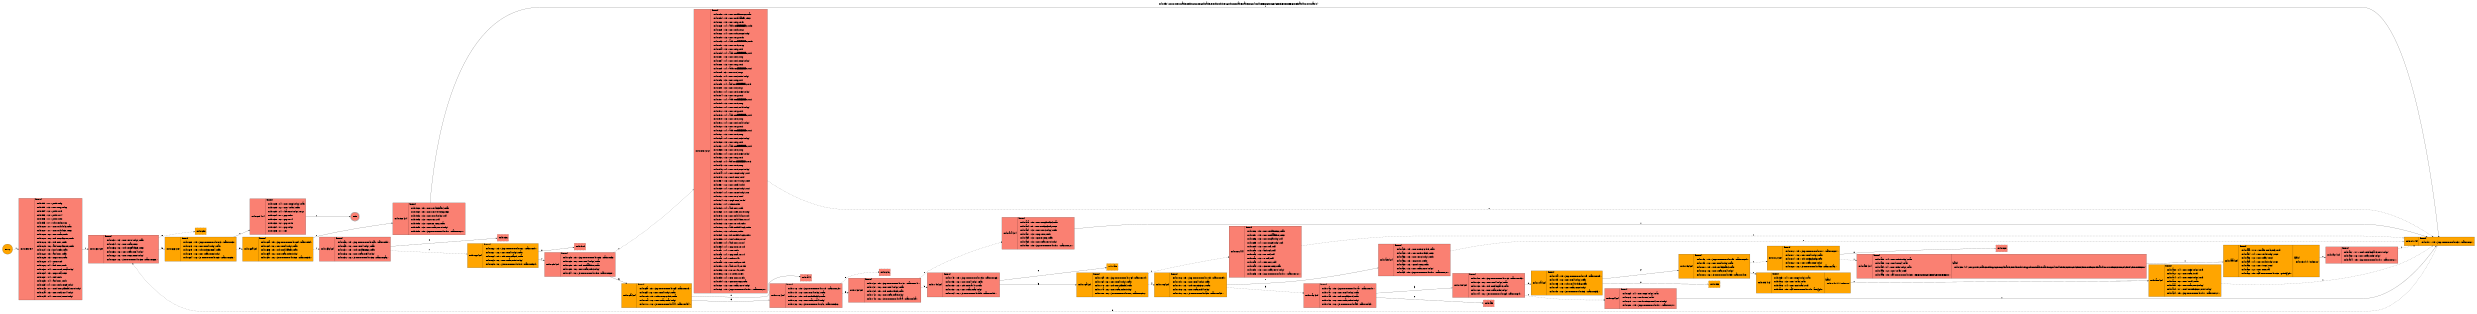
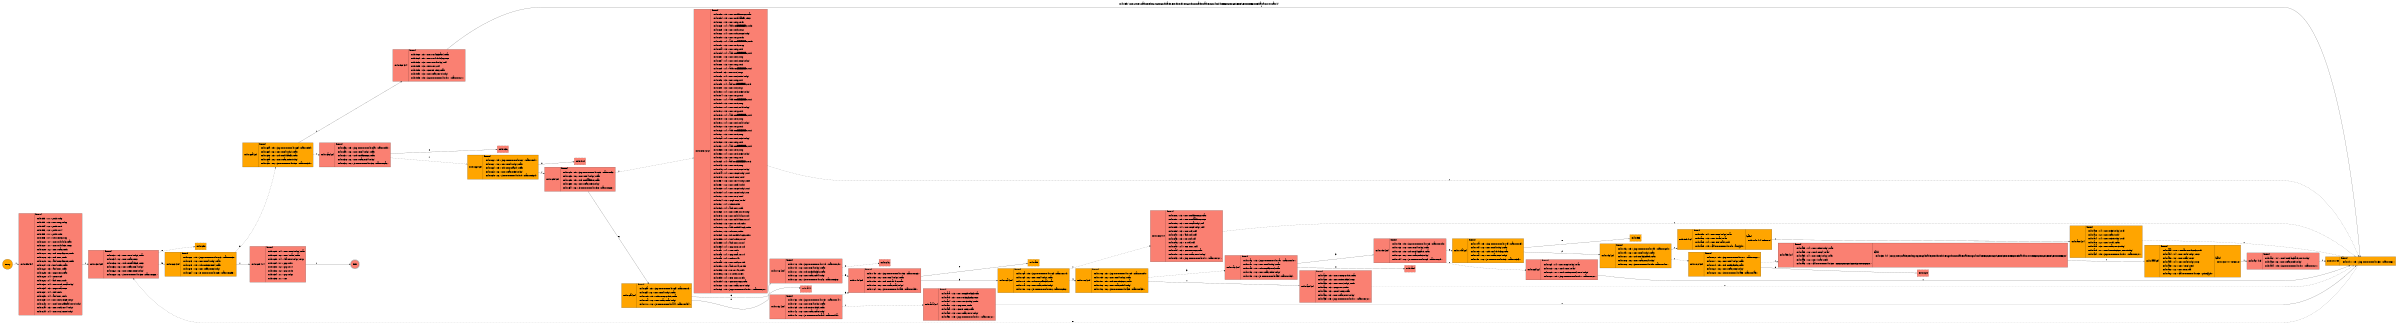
edge "0x401716 [28]" -> "0x401732 [28]": now "0x401716 [28]" -> "0x40174e [28]"
